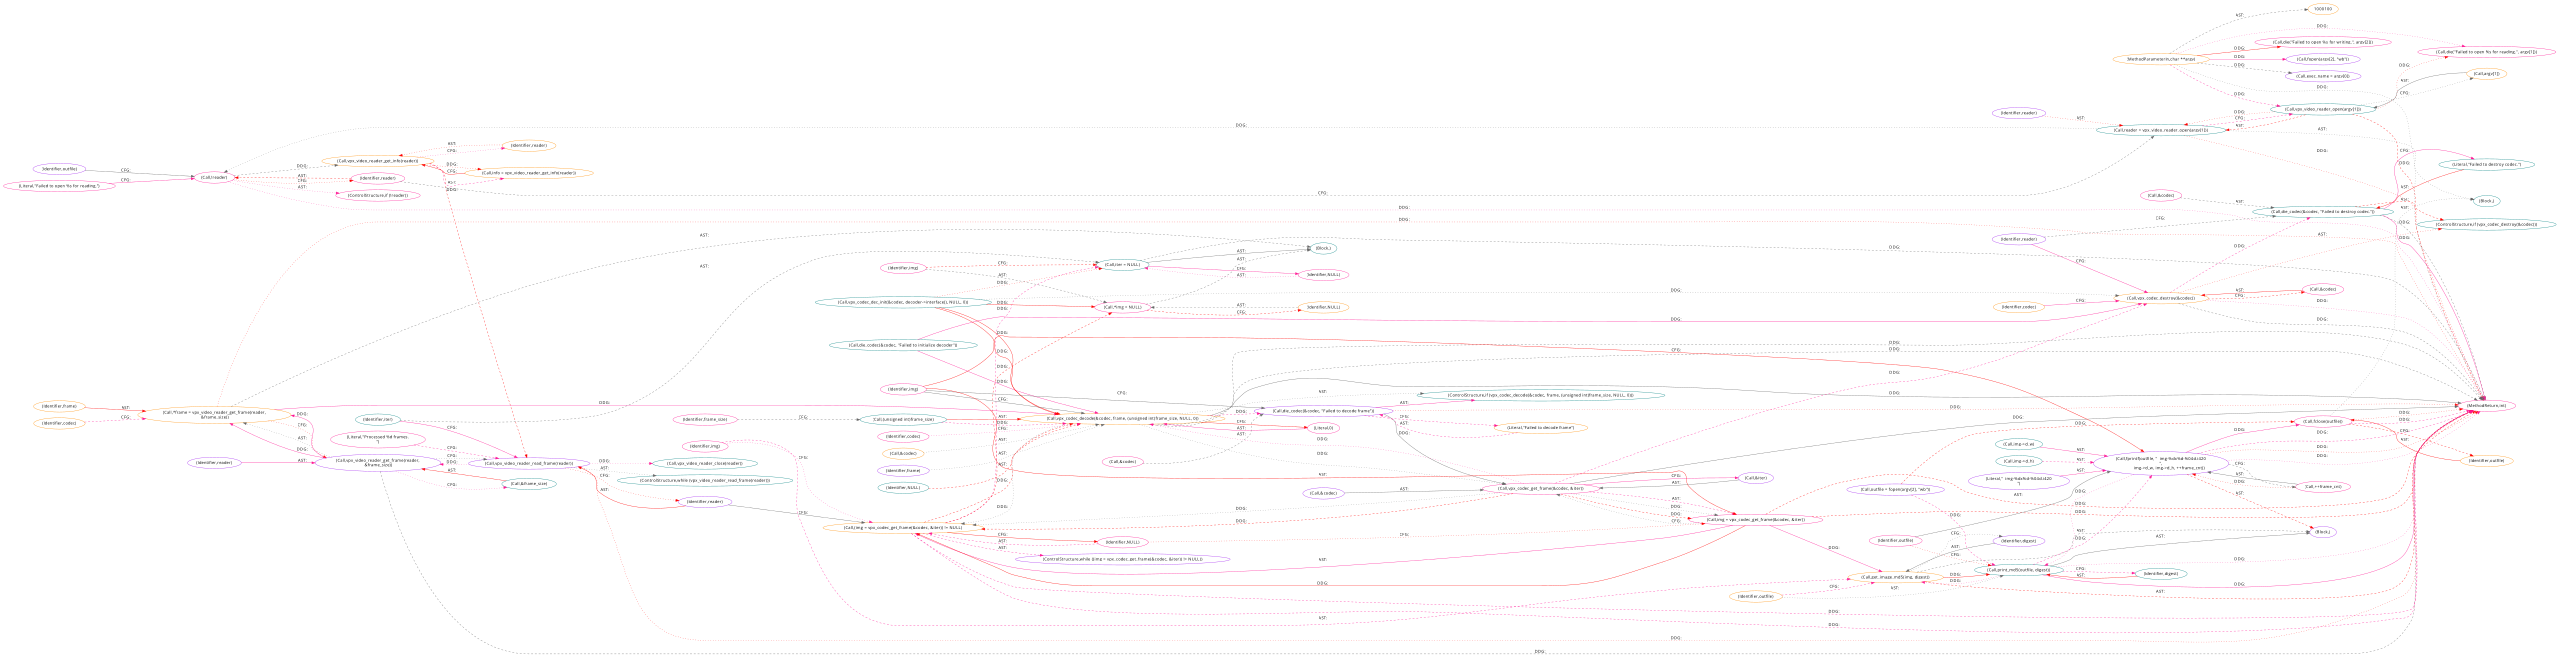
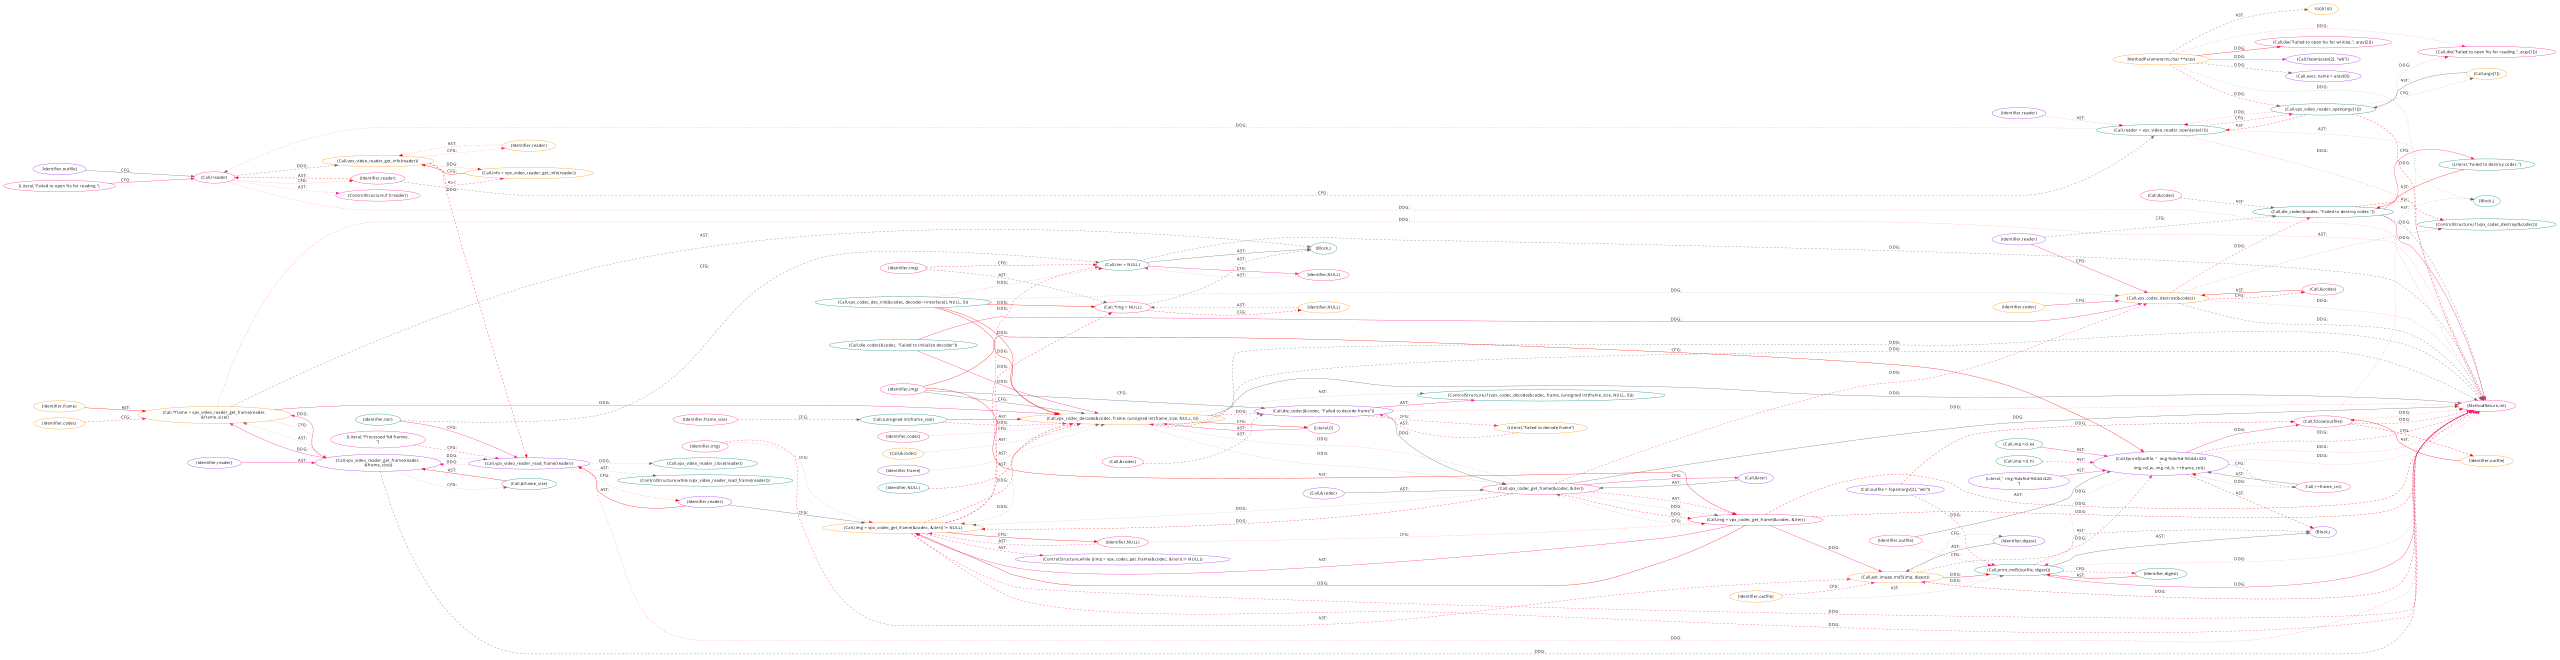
edge "(Identifier,iter)" -> "(Call,iter = NULL)": label "AST: " -> "CFG: "
edge "(Call,vpx_video_reader_get_frame(reader, &frame_size))" -> "(Call,vpx_video_reader_read_frame(reader))": label "CFG: " -> "DDG: "
edge "(Call,get_image_md5(img, digest))" -> "(MethodReturn,int)": label "AST: " -> "DDG: "
